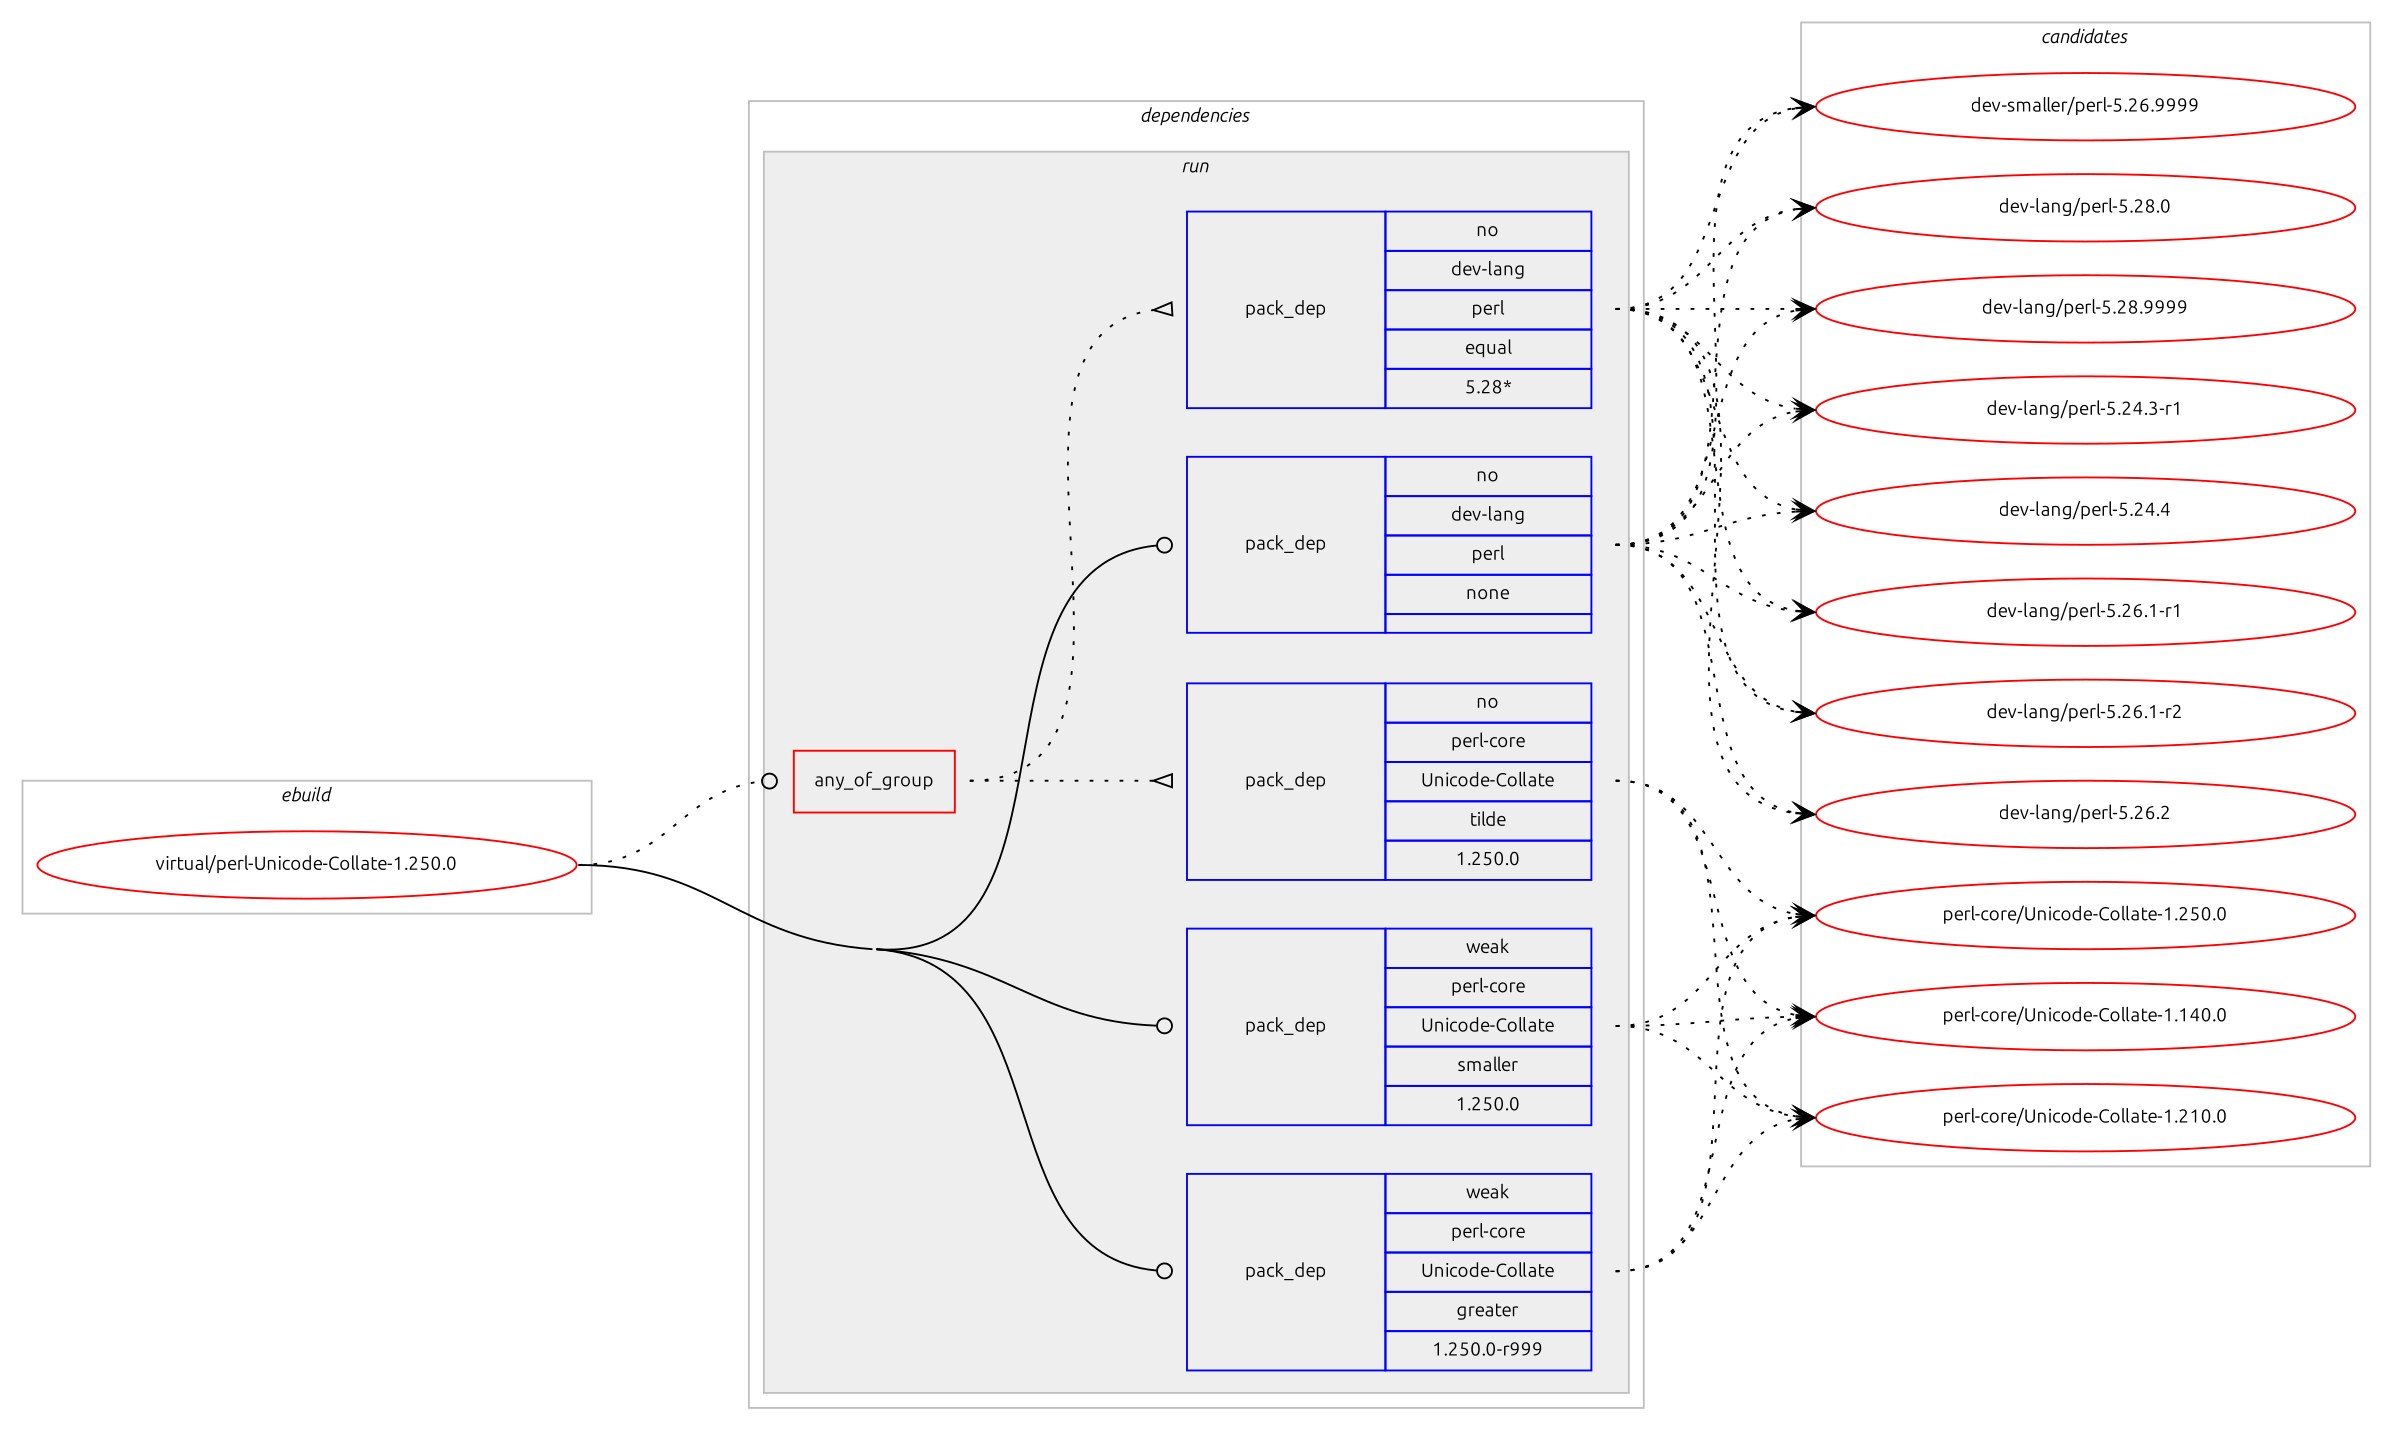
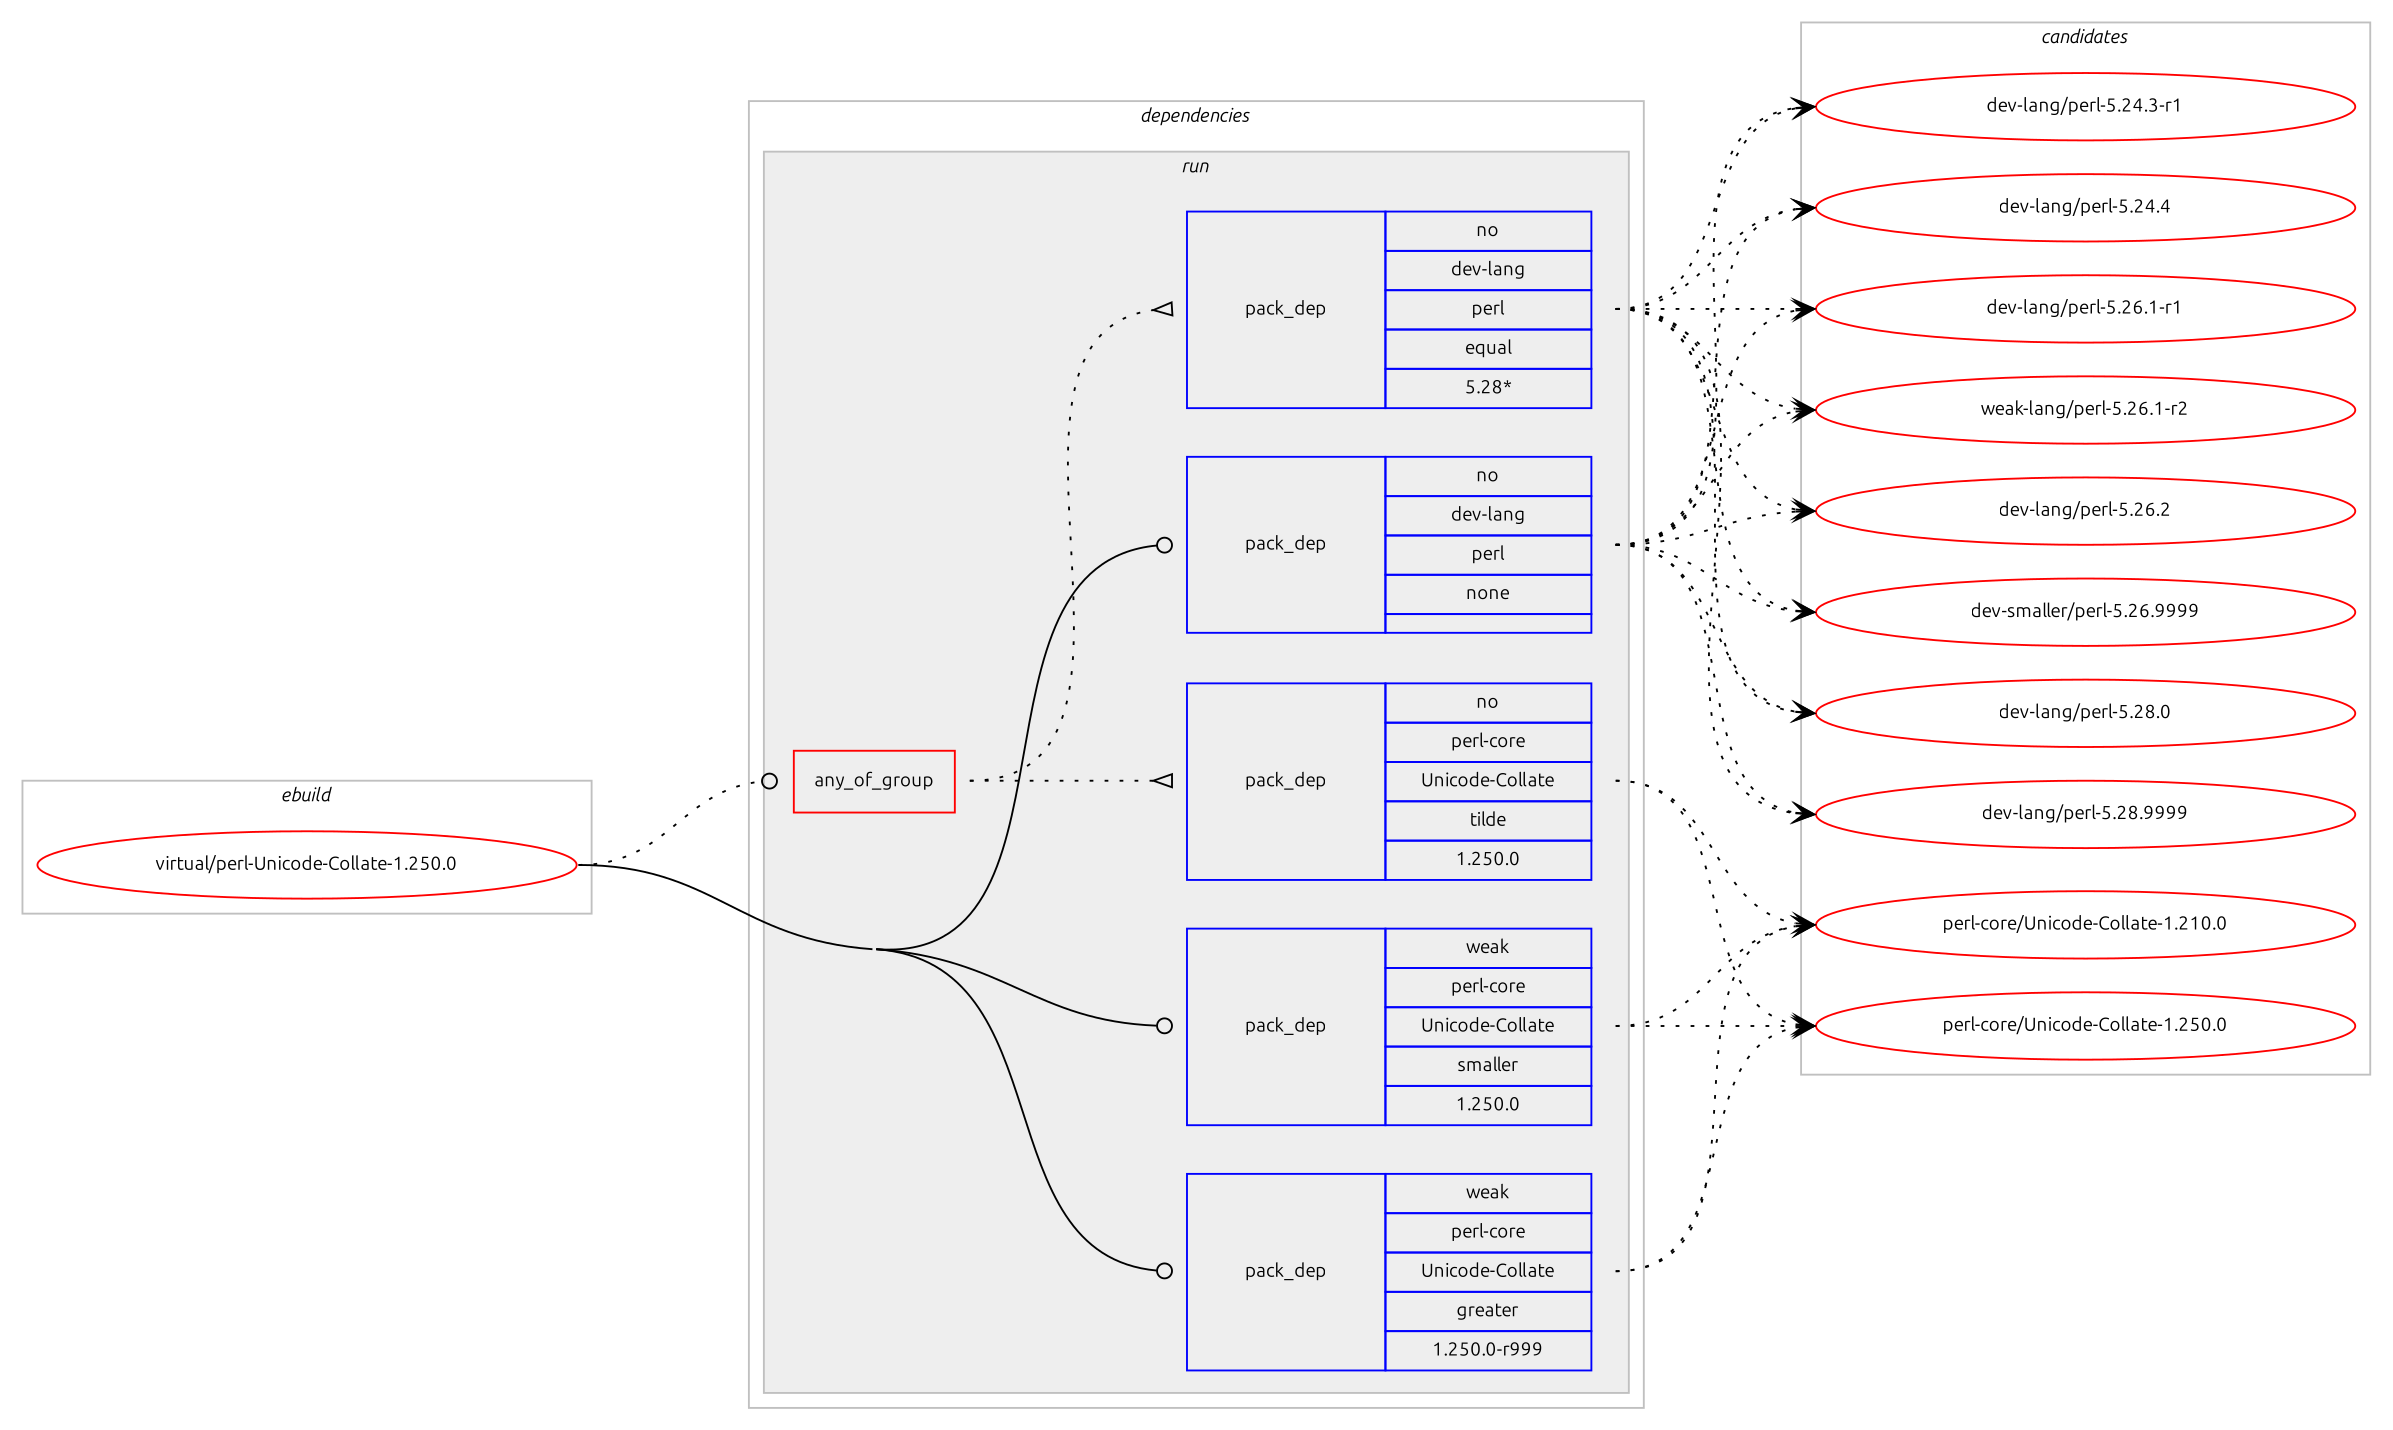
node "dev-lang/perl-5.26.1-r2": label "dev-lang/perl-5.26.1-r2" -> "weak-lang/perl-5.26.1-r2"
node "perl-core/Unicode-Collate-1.140.0": removed
